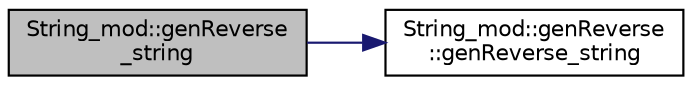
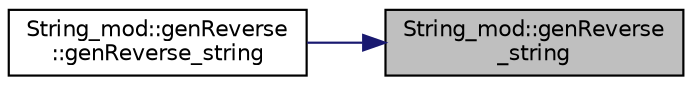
edge "String_mod::genReverse _string" -> "String_mod::genReverse ::genReverse_string": reversed
